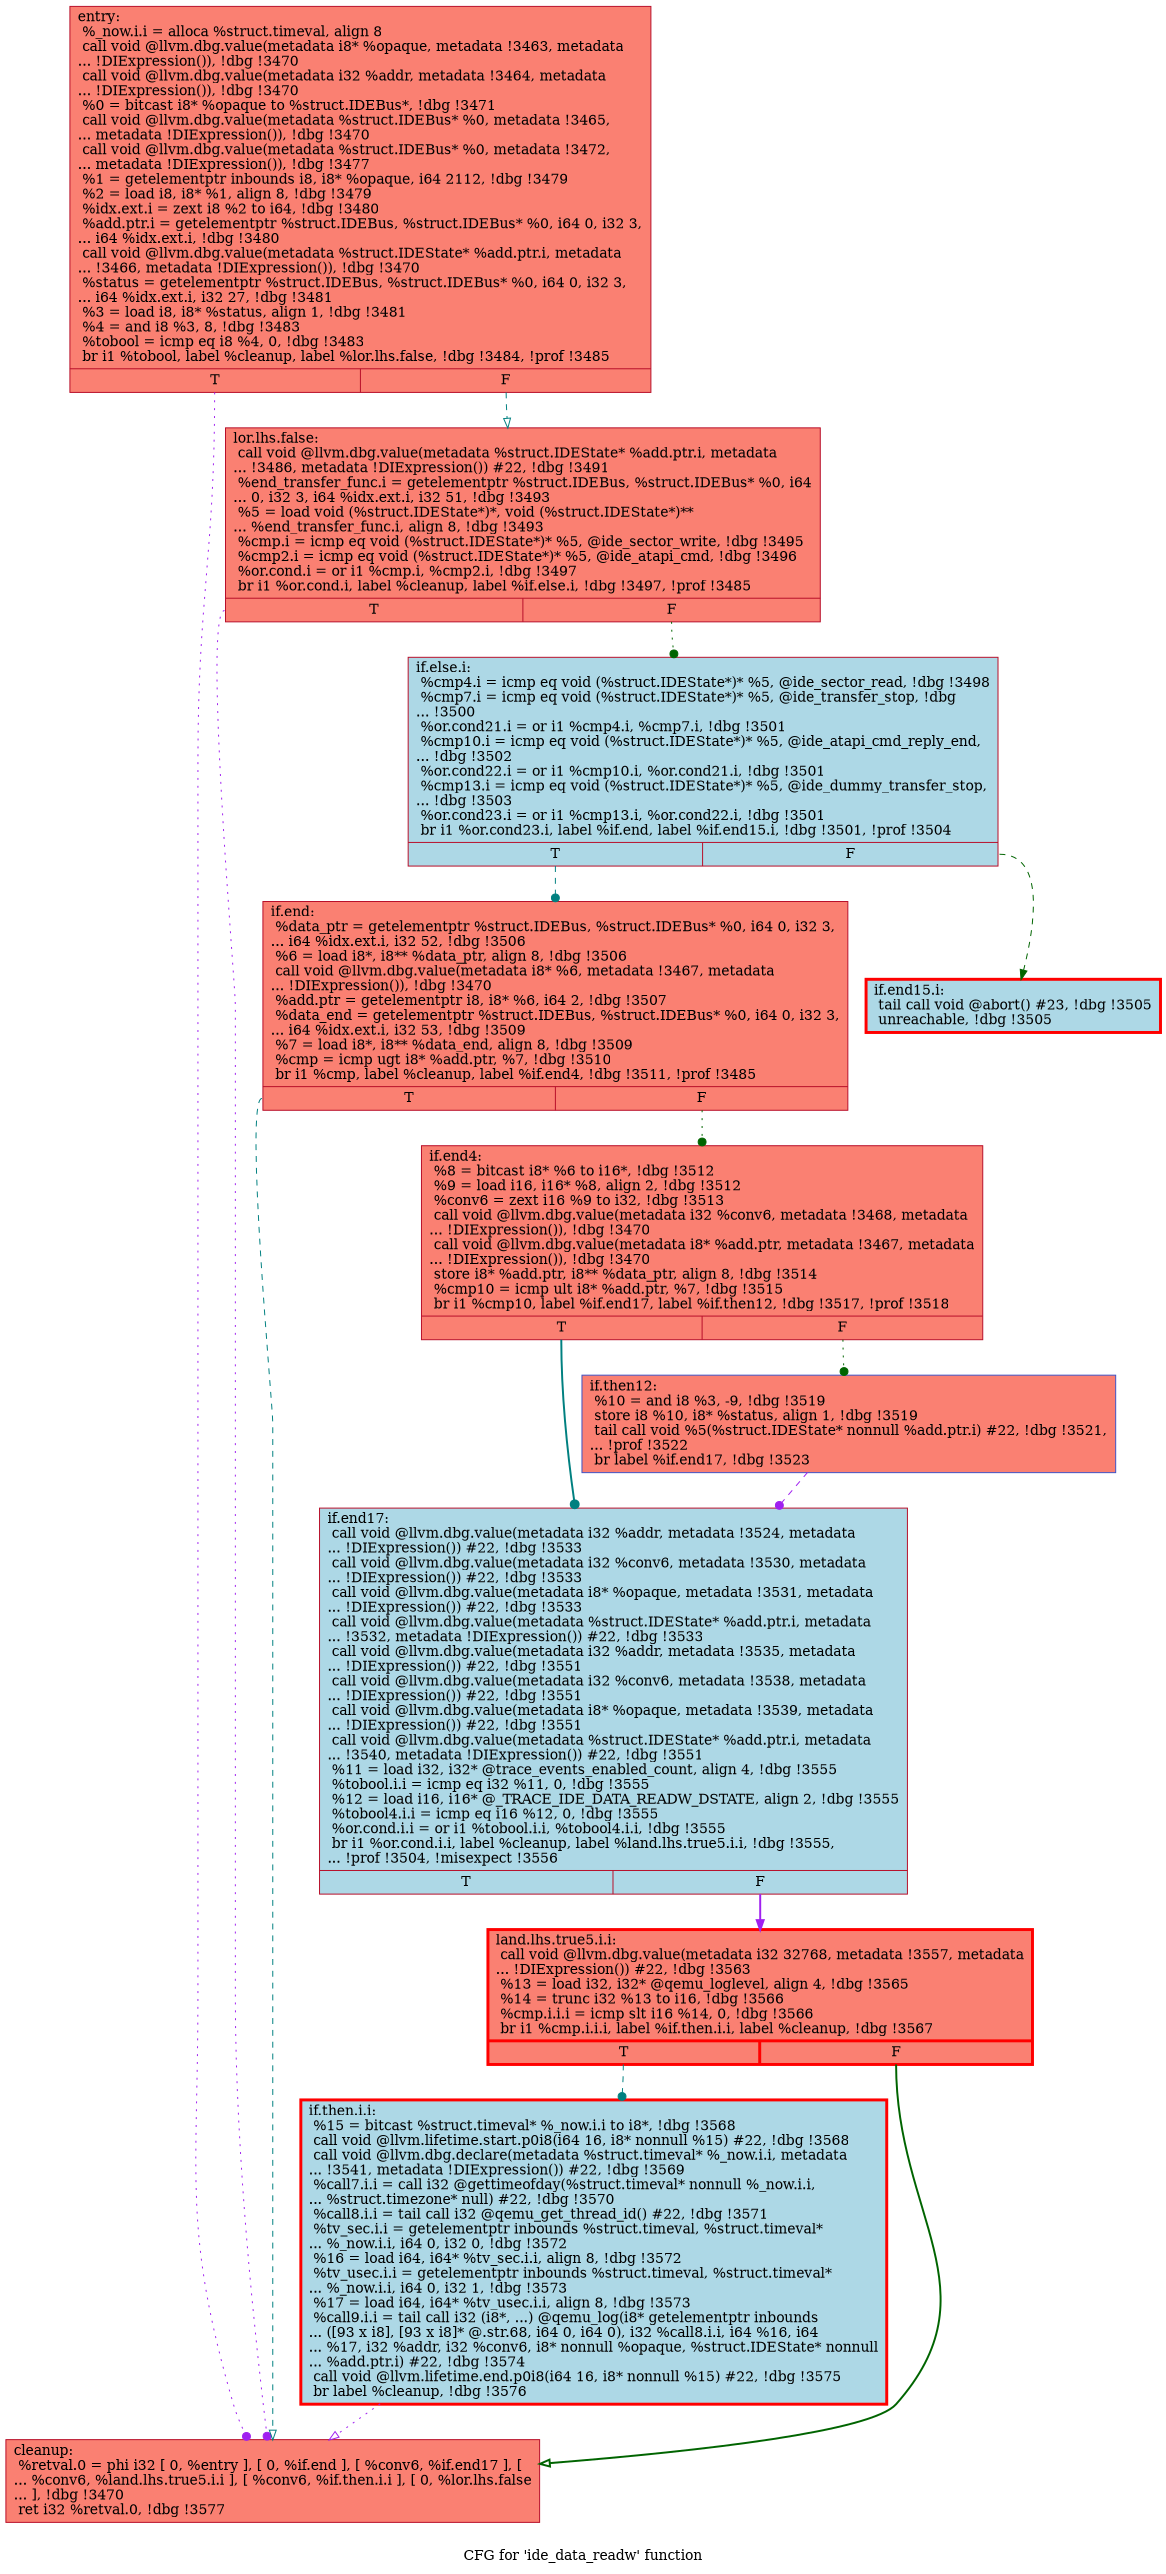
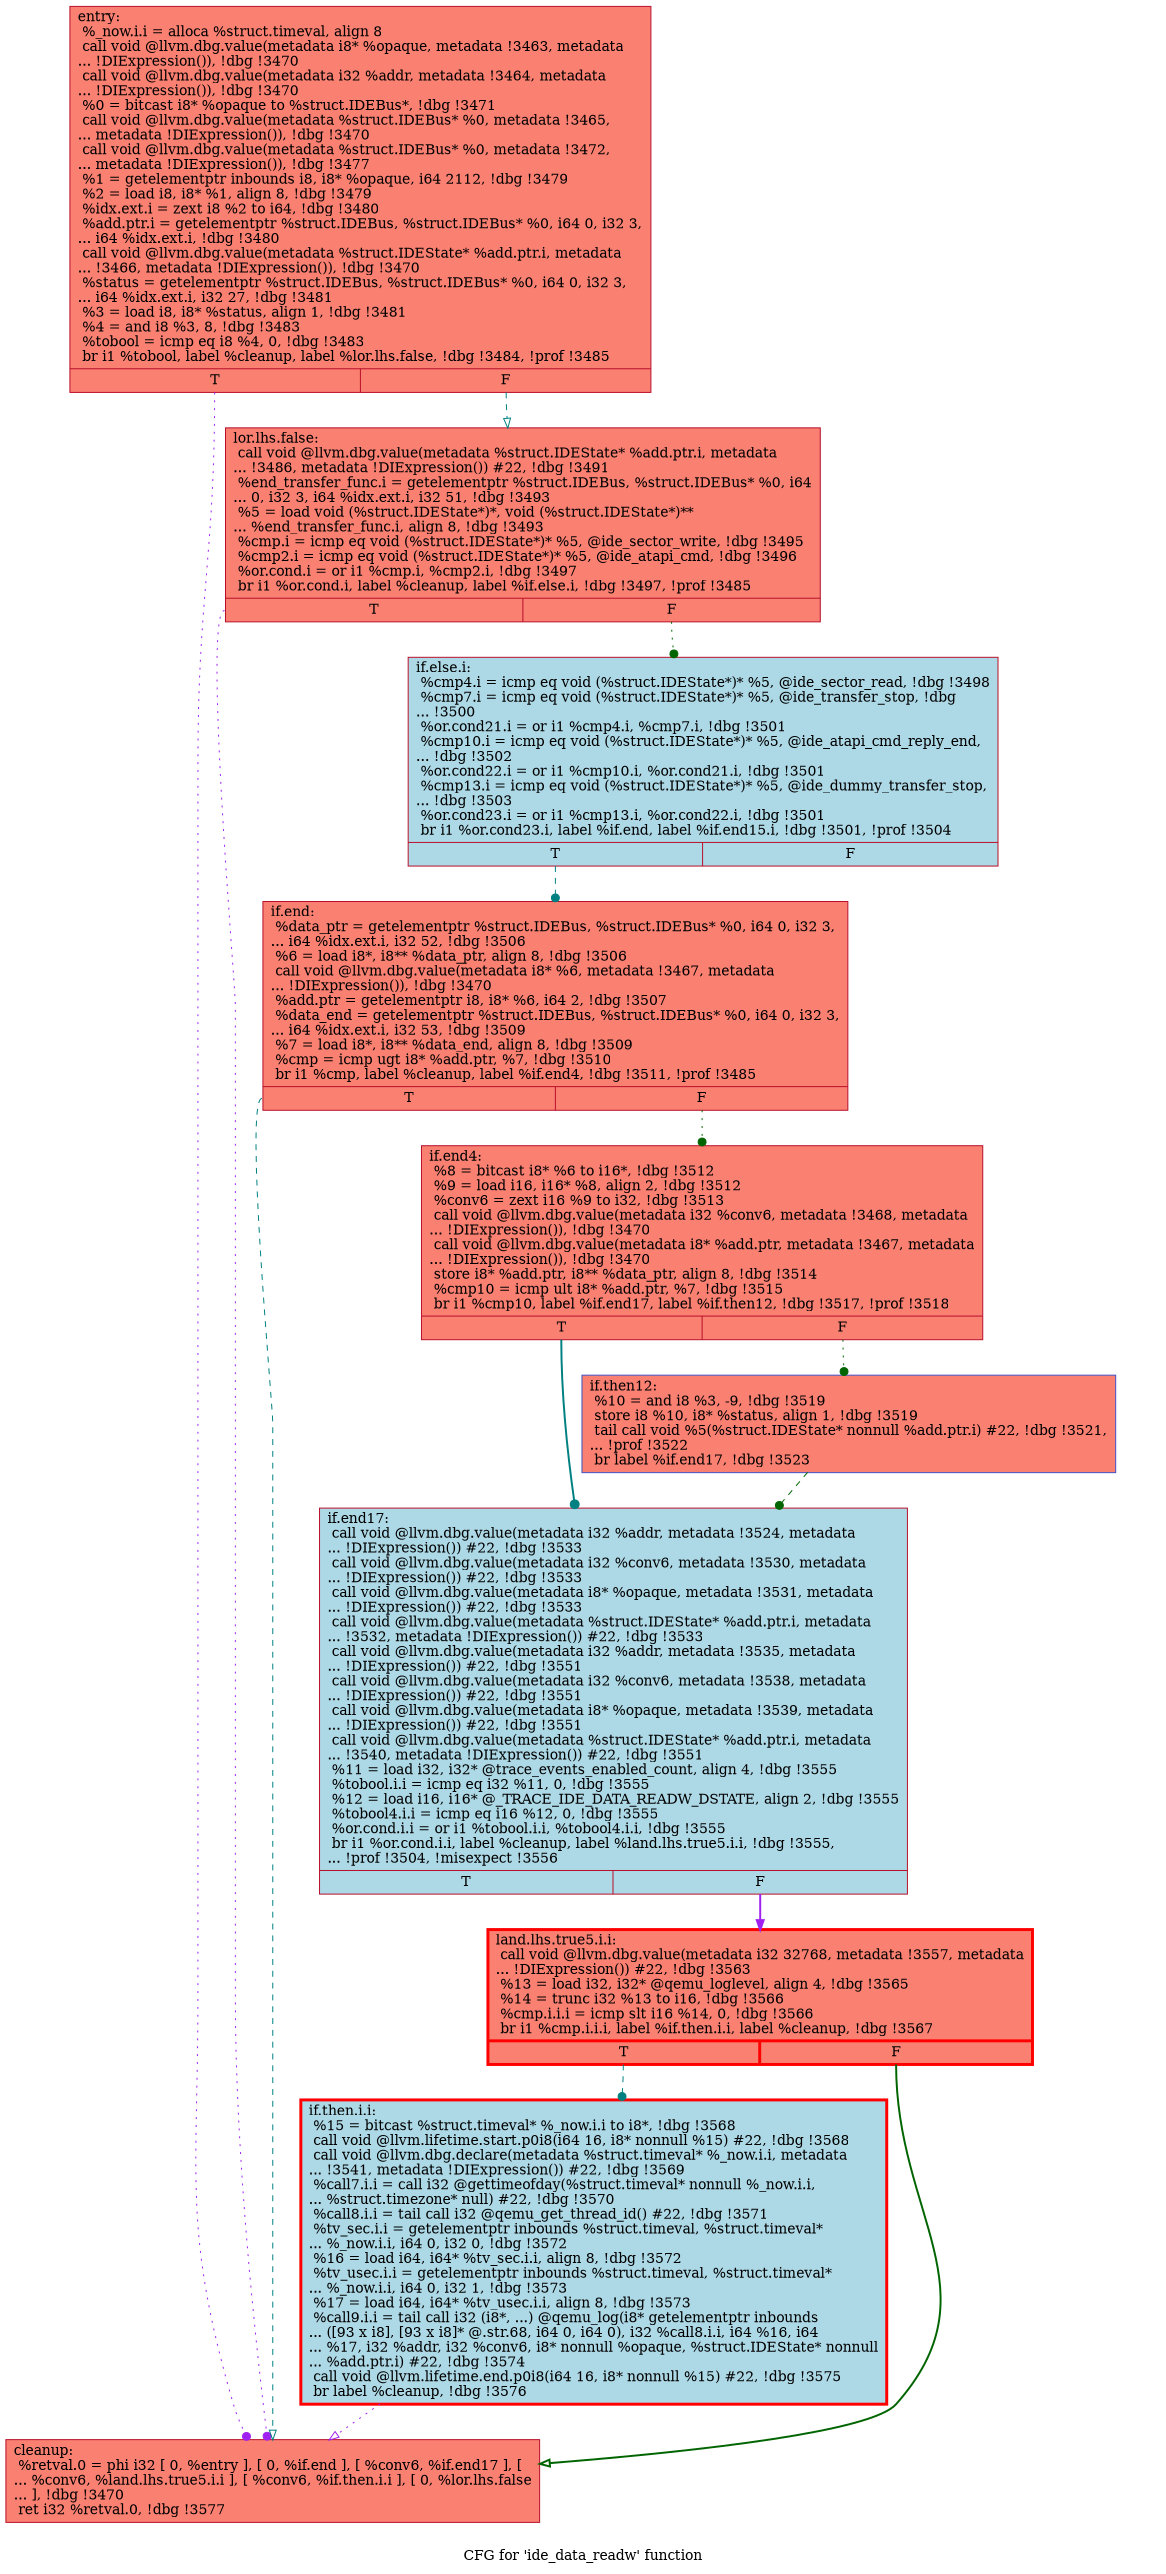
node "if.end15.i:": removed
edge "if.then12:" -> "if.end17:": color purple -> darkgreen
